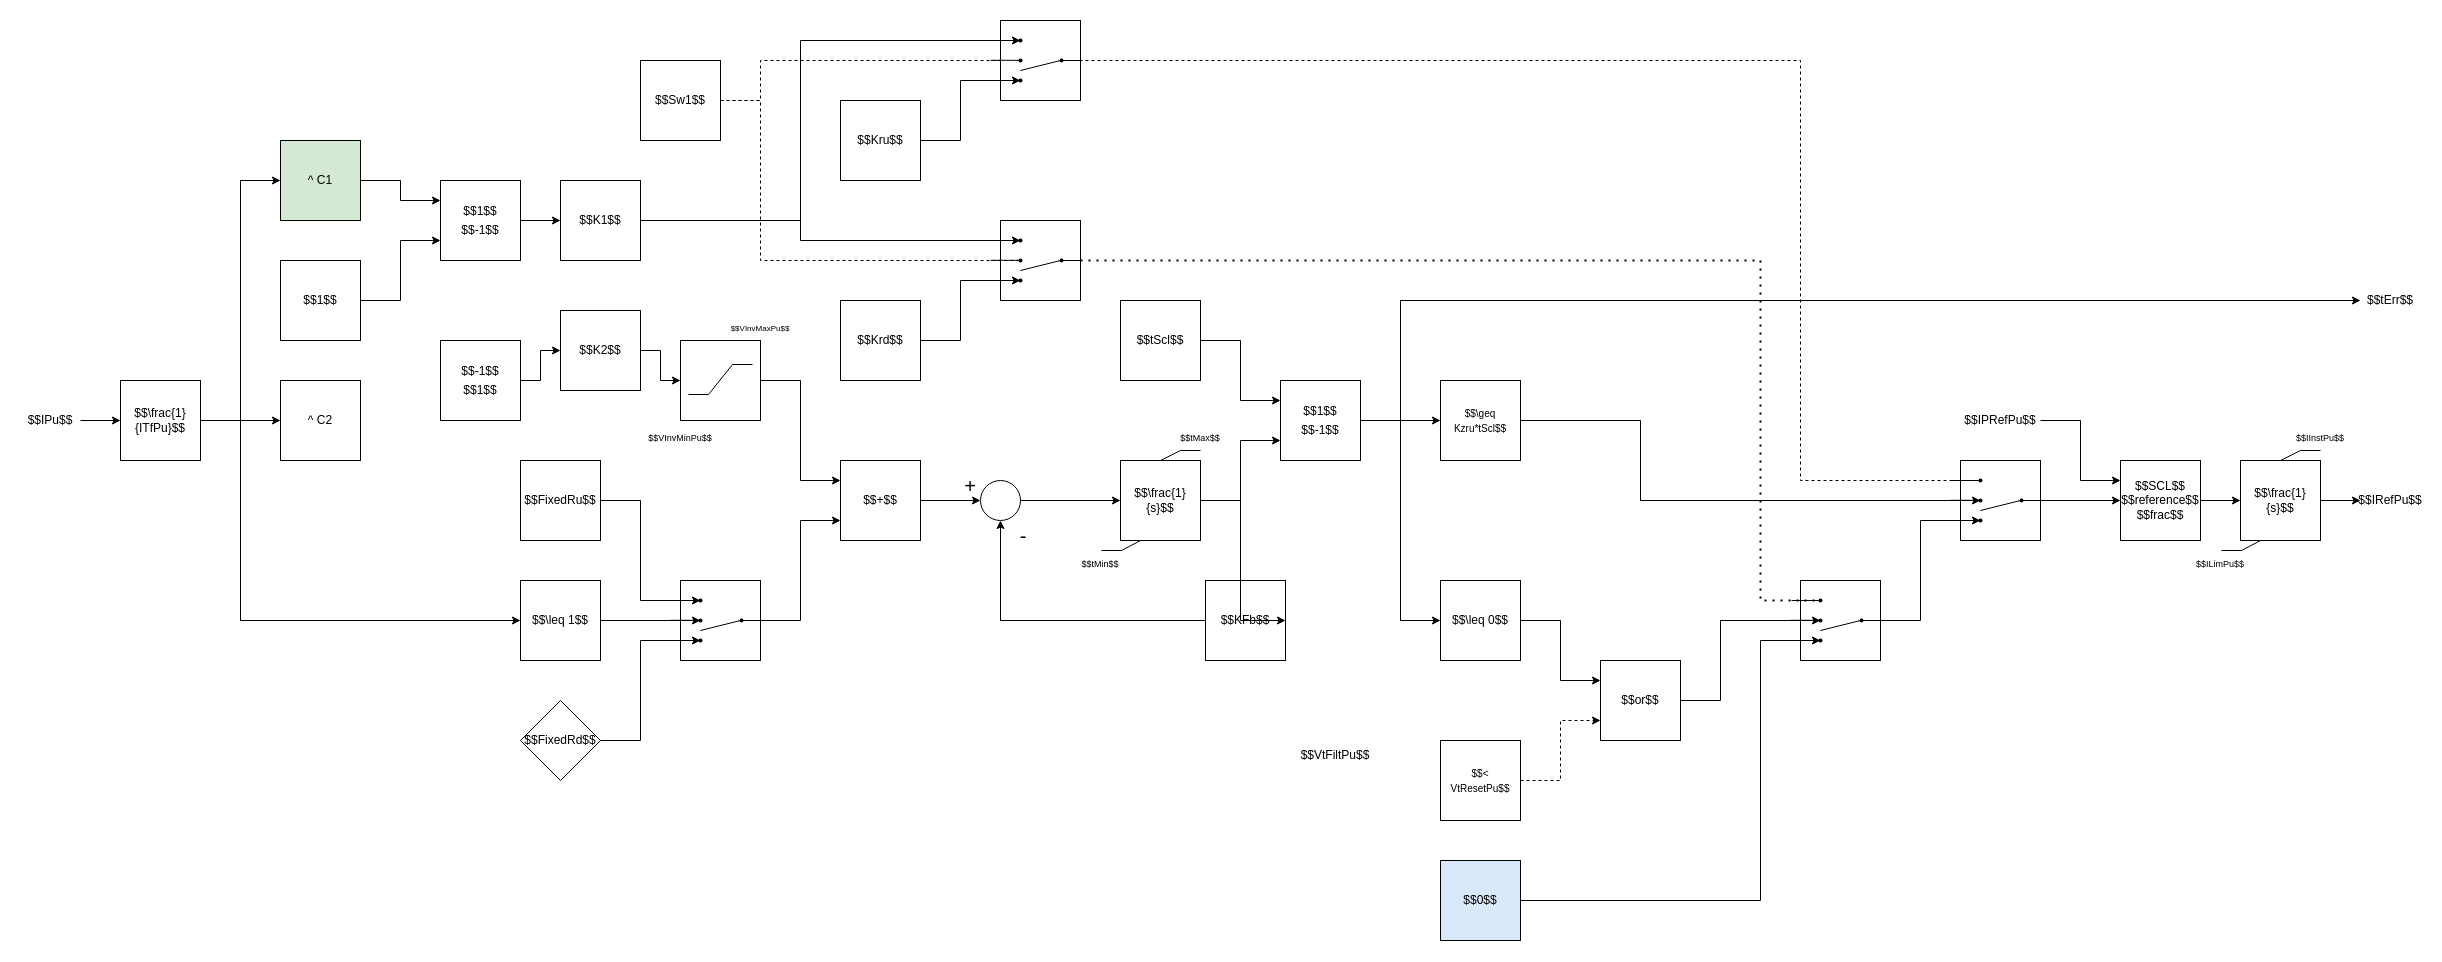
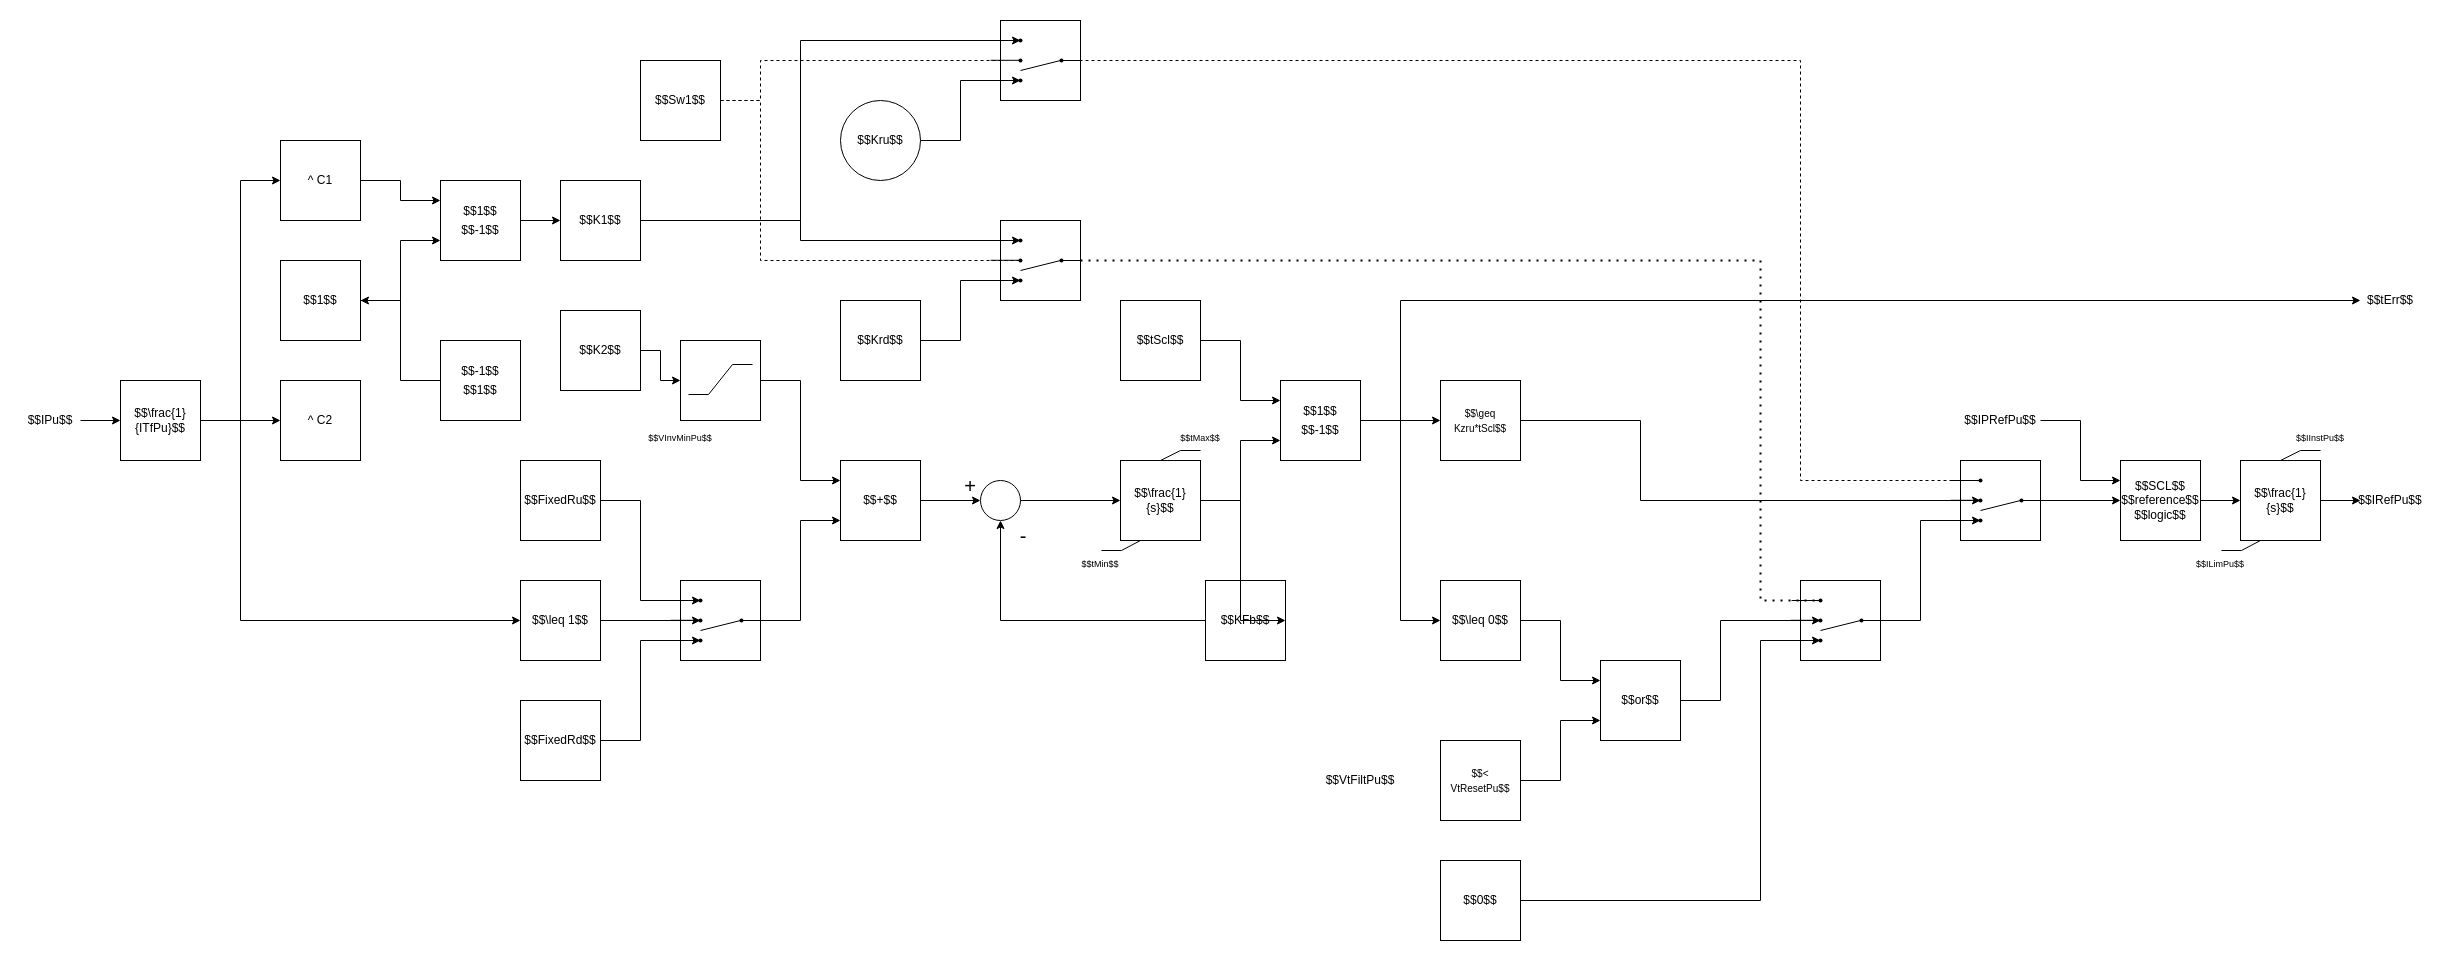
node "$$Kru$$": shape rectangle -> ellipse
node "^ C1": fillcolor #d5e8d4 -> #ffffff
node "$$VInvMaxPu$$": removed
edge "$$-1$$ $$1$$" -> "$$K2$$": now "$$-1$$ $$1$$" -> "$$1$$"
node "$$SCL$$ $$reference$$ $$frac$$": label "$$SCL$$ $$reference$$ $$frac$$" -> "$$SCL$$ $$reference$$ $$logic$$"
node "$$FixedRd$$": shape diamond -> rectangle
edge "$$< VtResetPu$$" -> "$$or$$": style dashed -> solid
node "$$VtFiltPu$$": moved (1336, 756) -> (1361, 781)
node "$$0$$": fillcolor #dae8fc -> #ffffff
